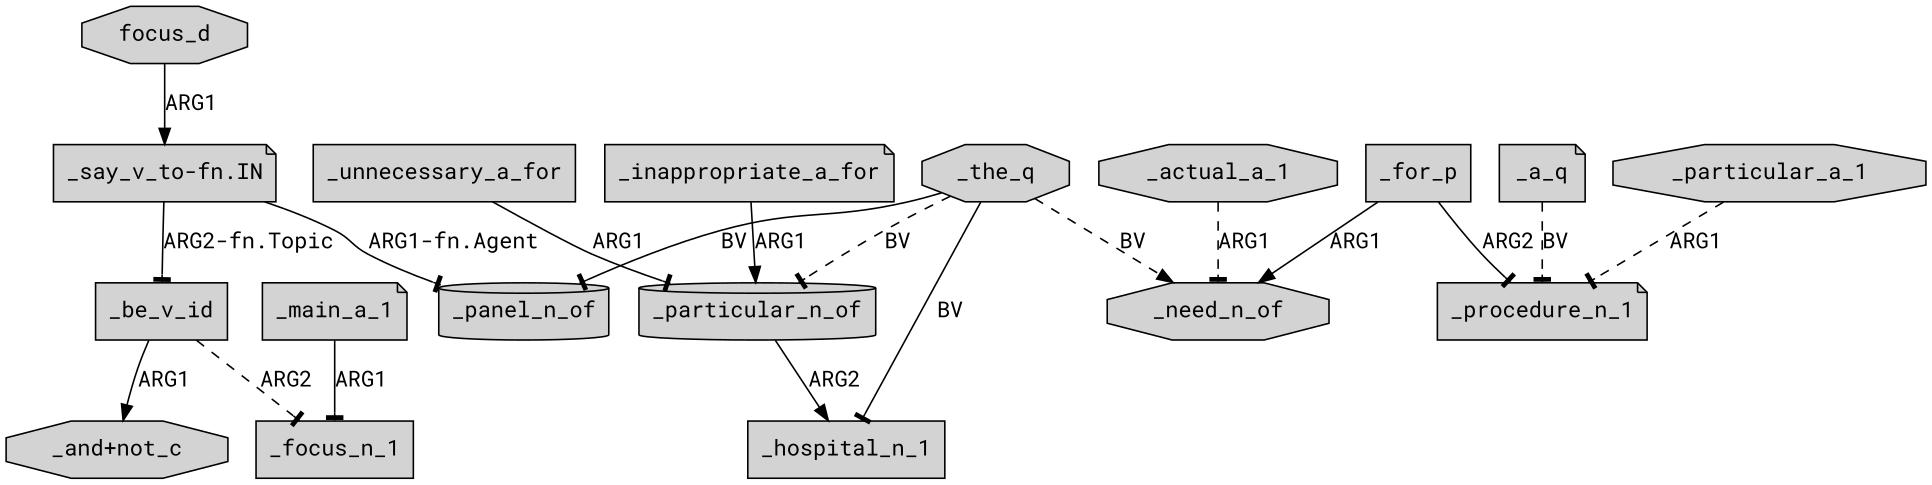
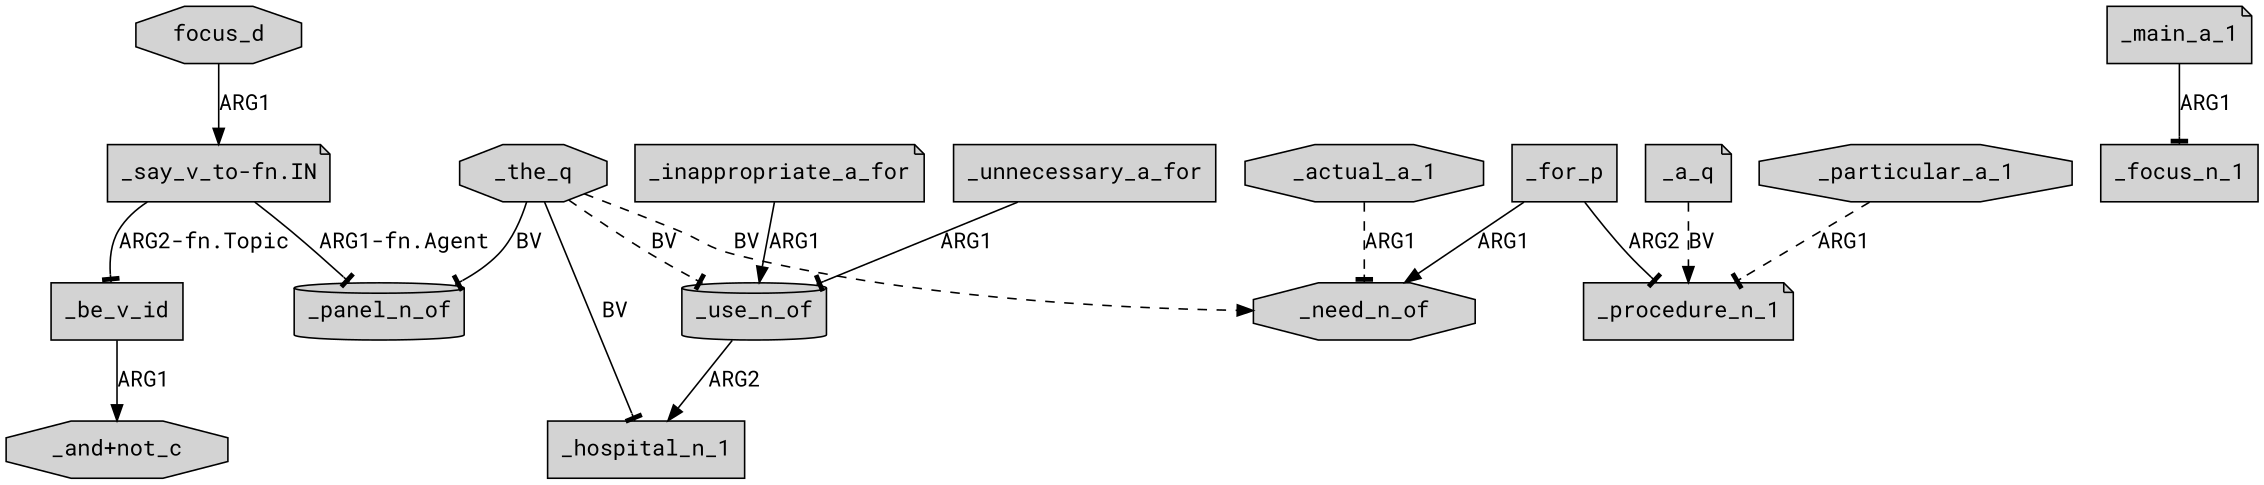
edge "_a_q" -> "_procedure_n_1": arrowhead tee -> normal
node "_particular_n_of": label "_particular_n_of" -> "_use_n_of"
edge "_be_v_id" -> "_focus_n_1": removed, label "ARG2"
